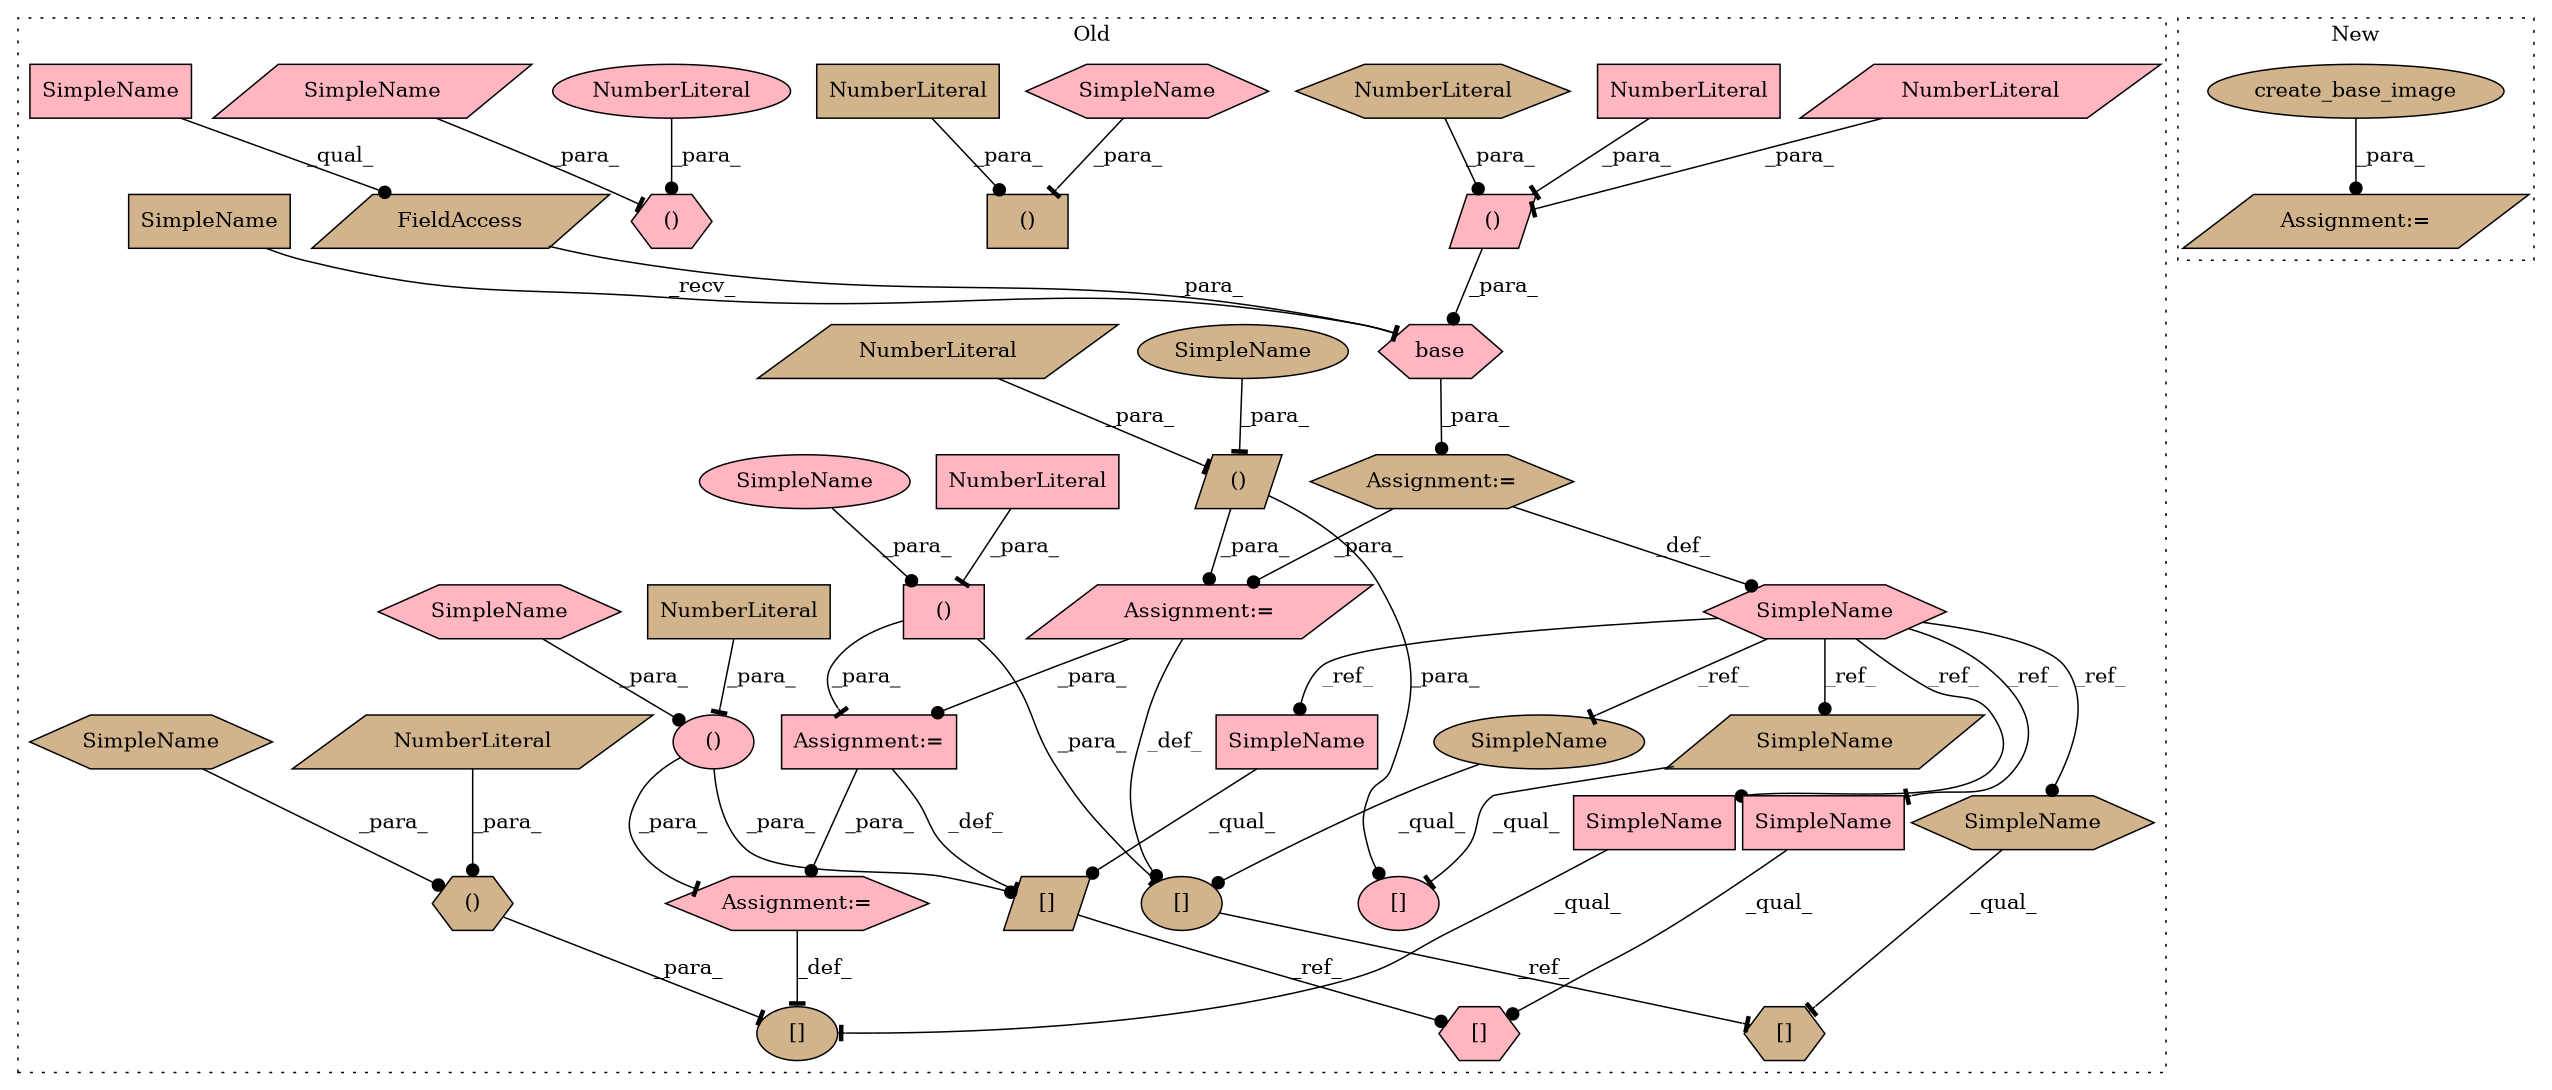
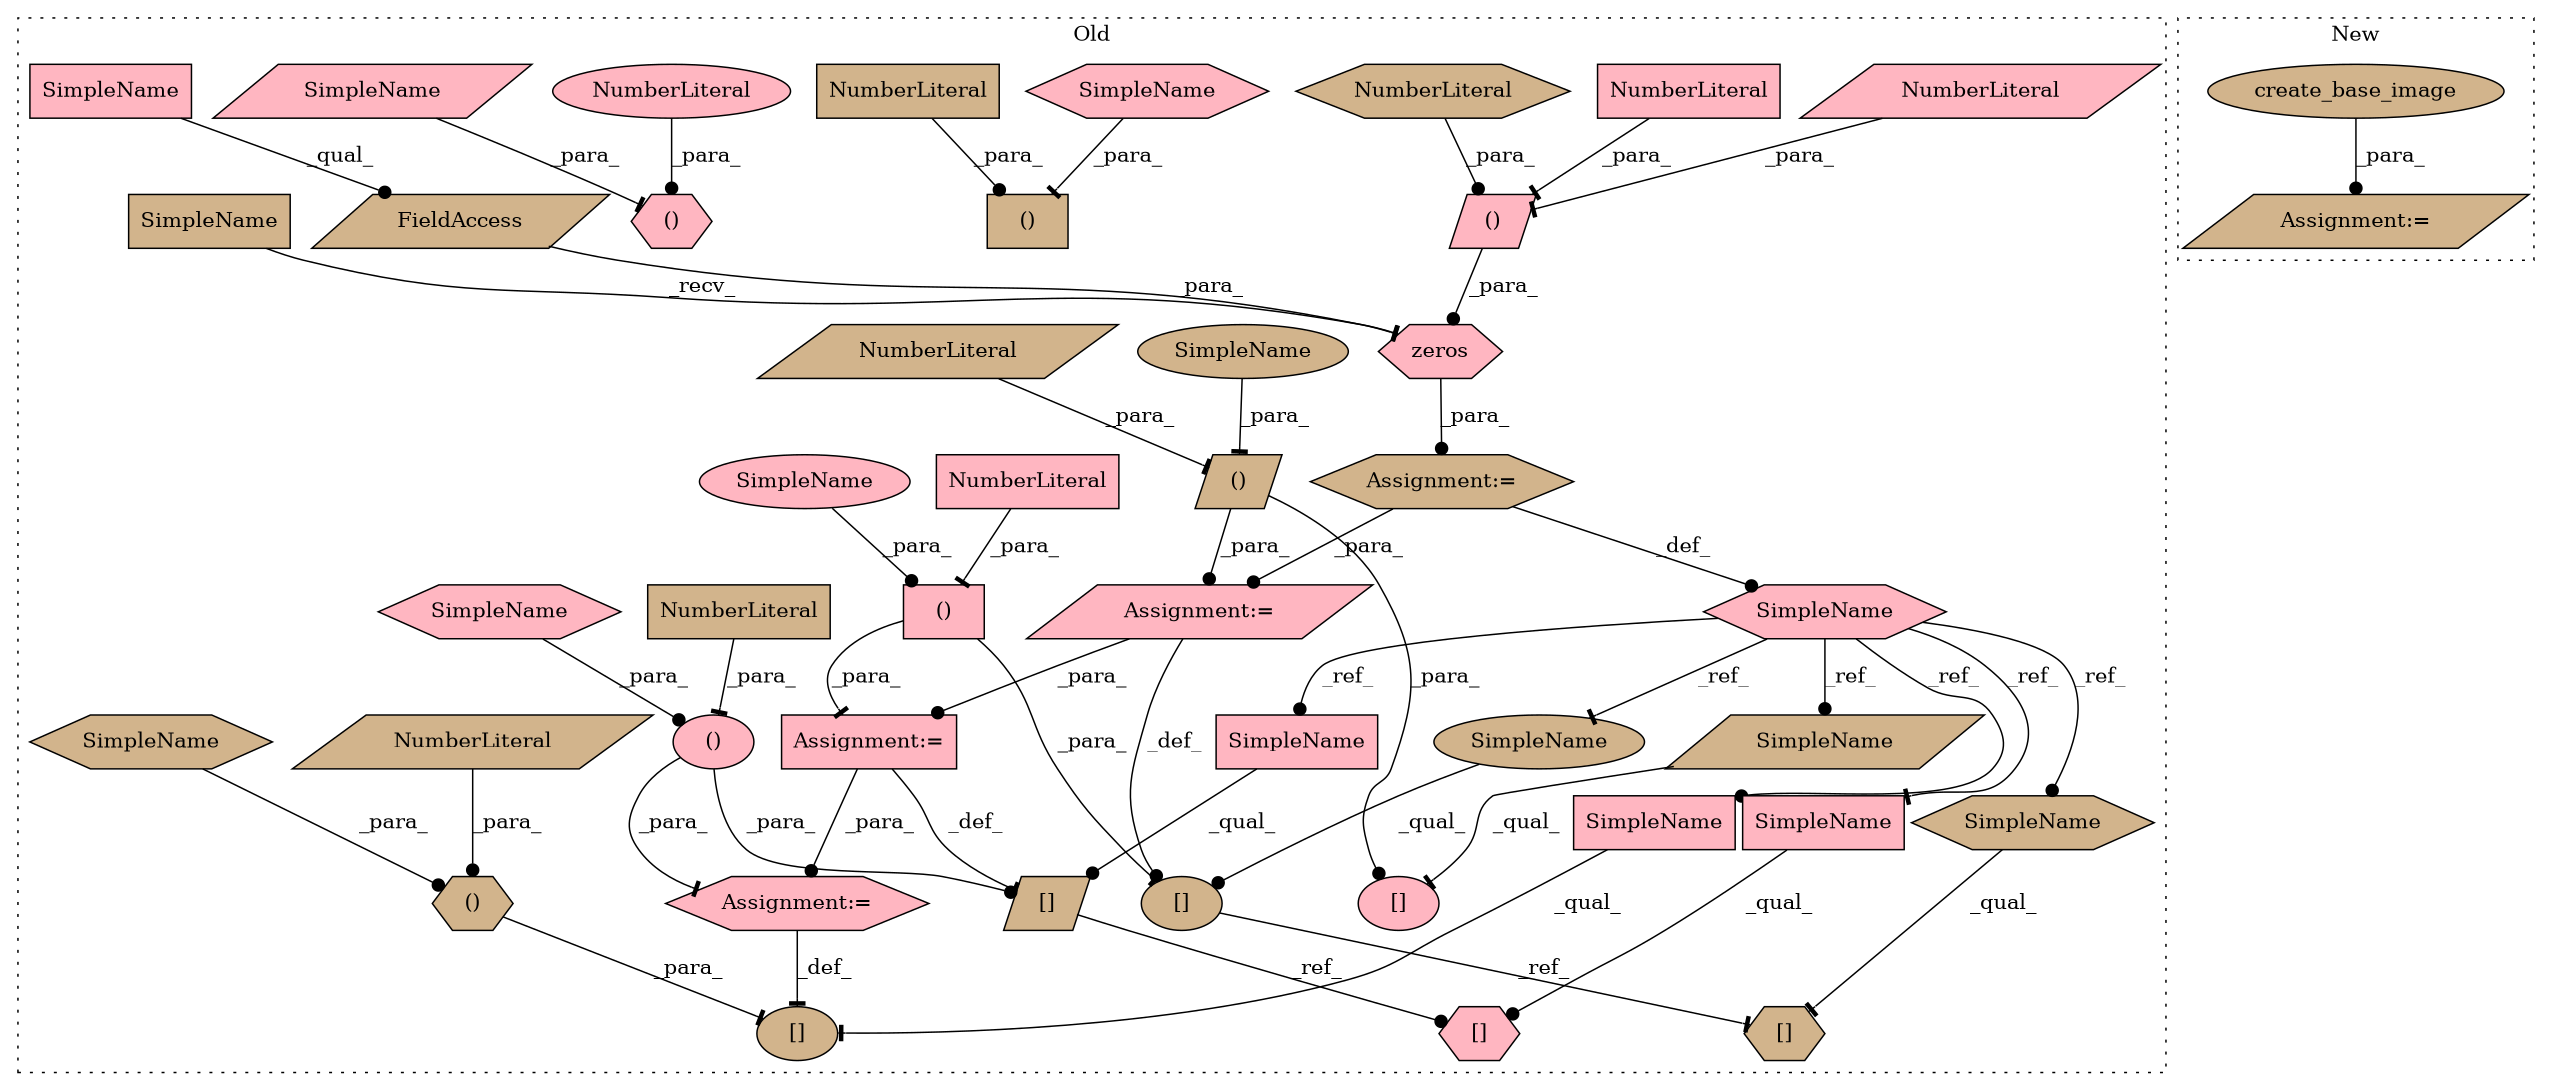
node "base": label "base" -> "zeros"
